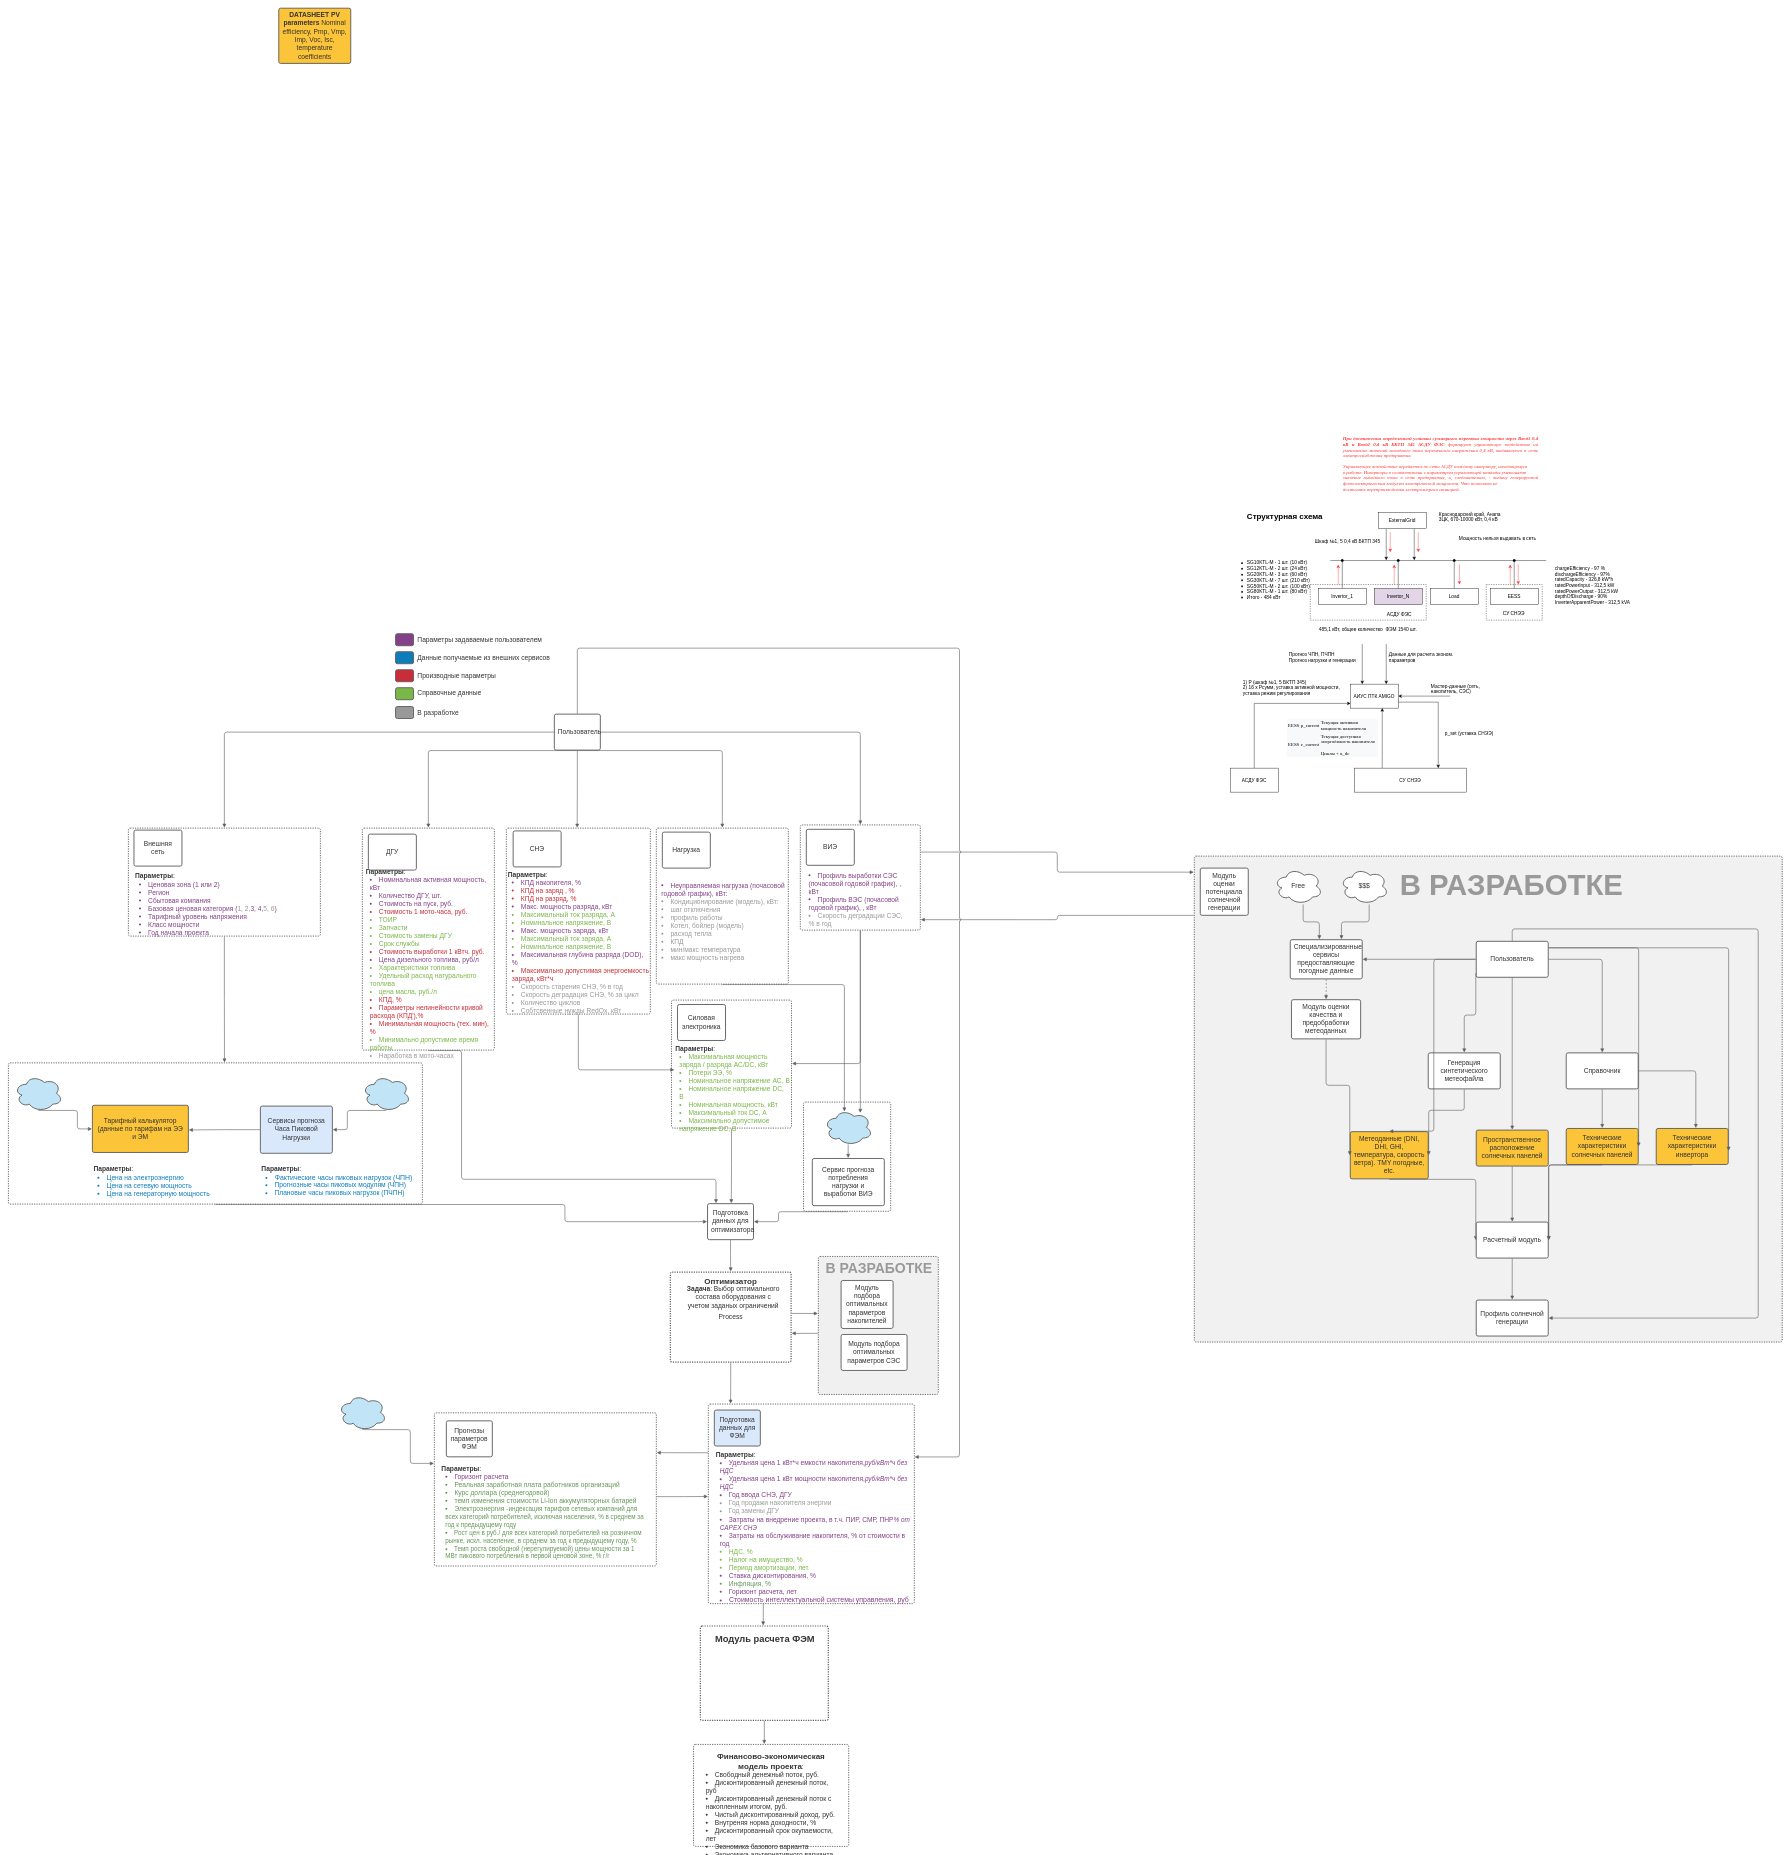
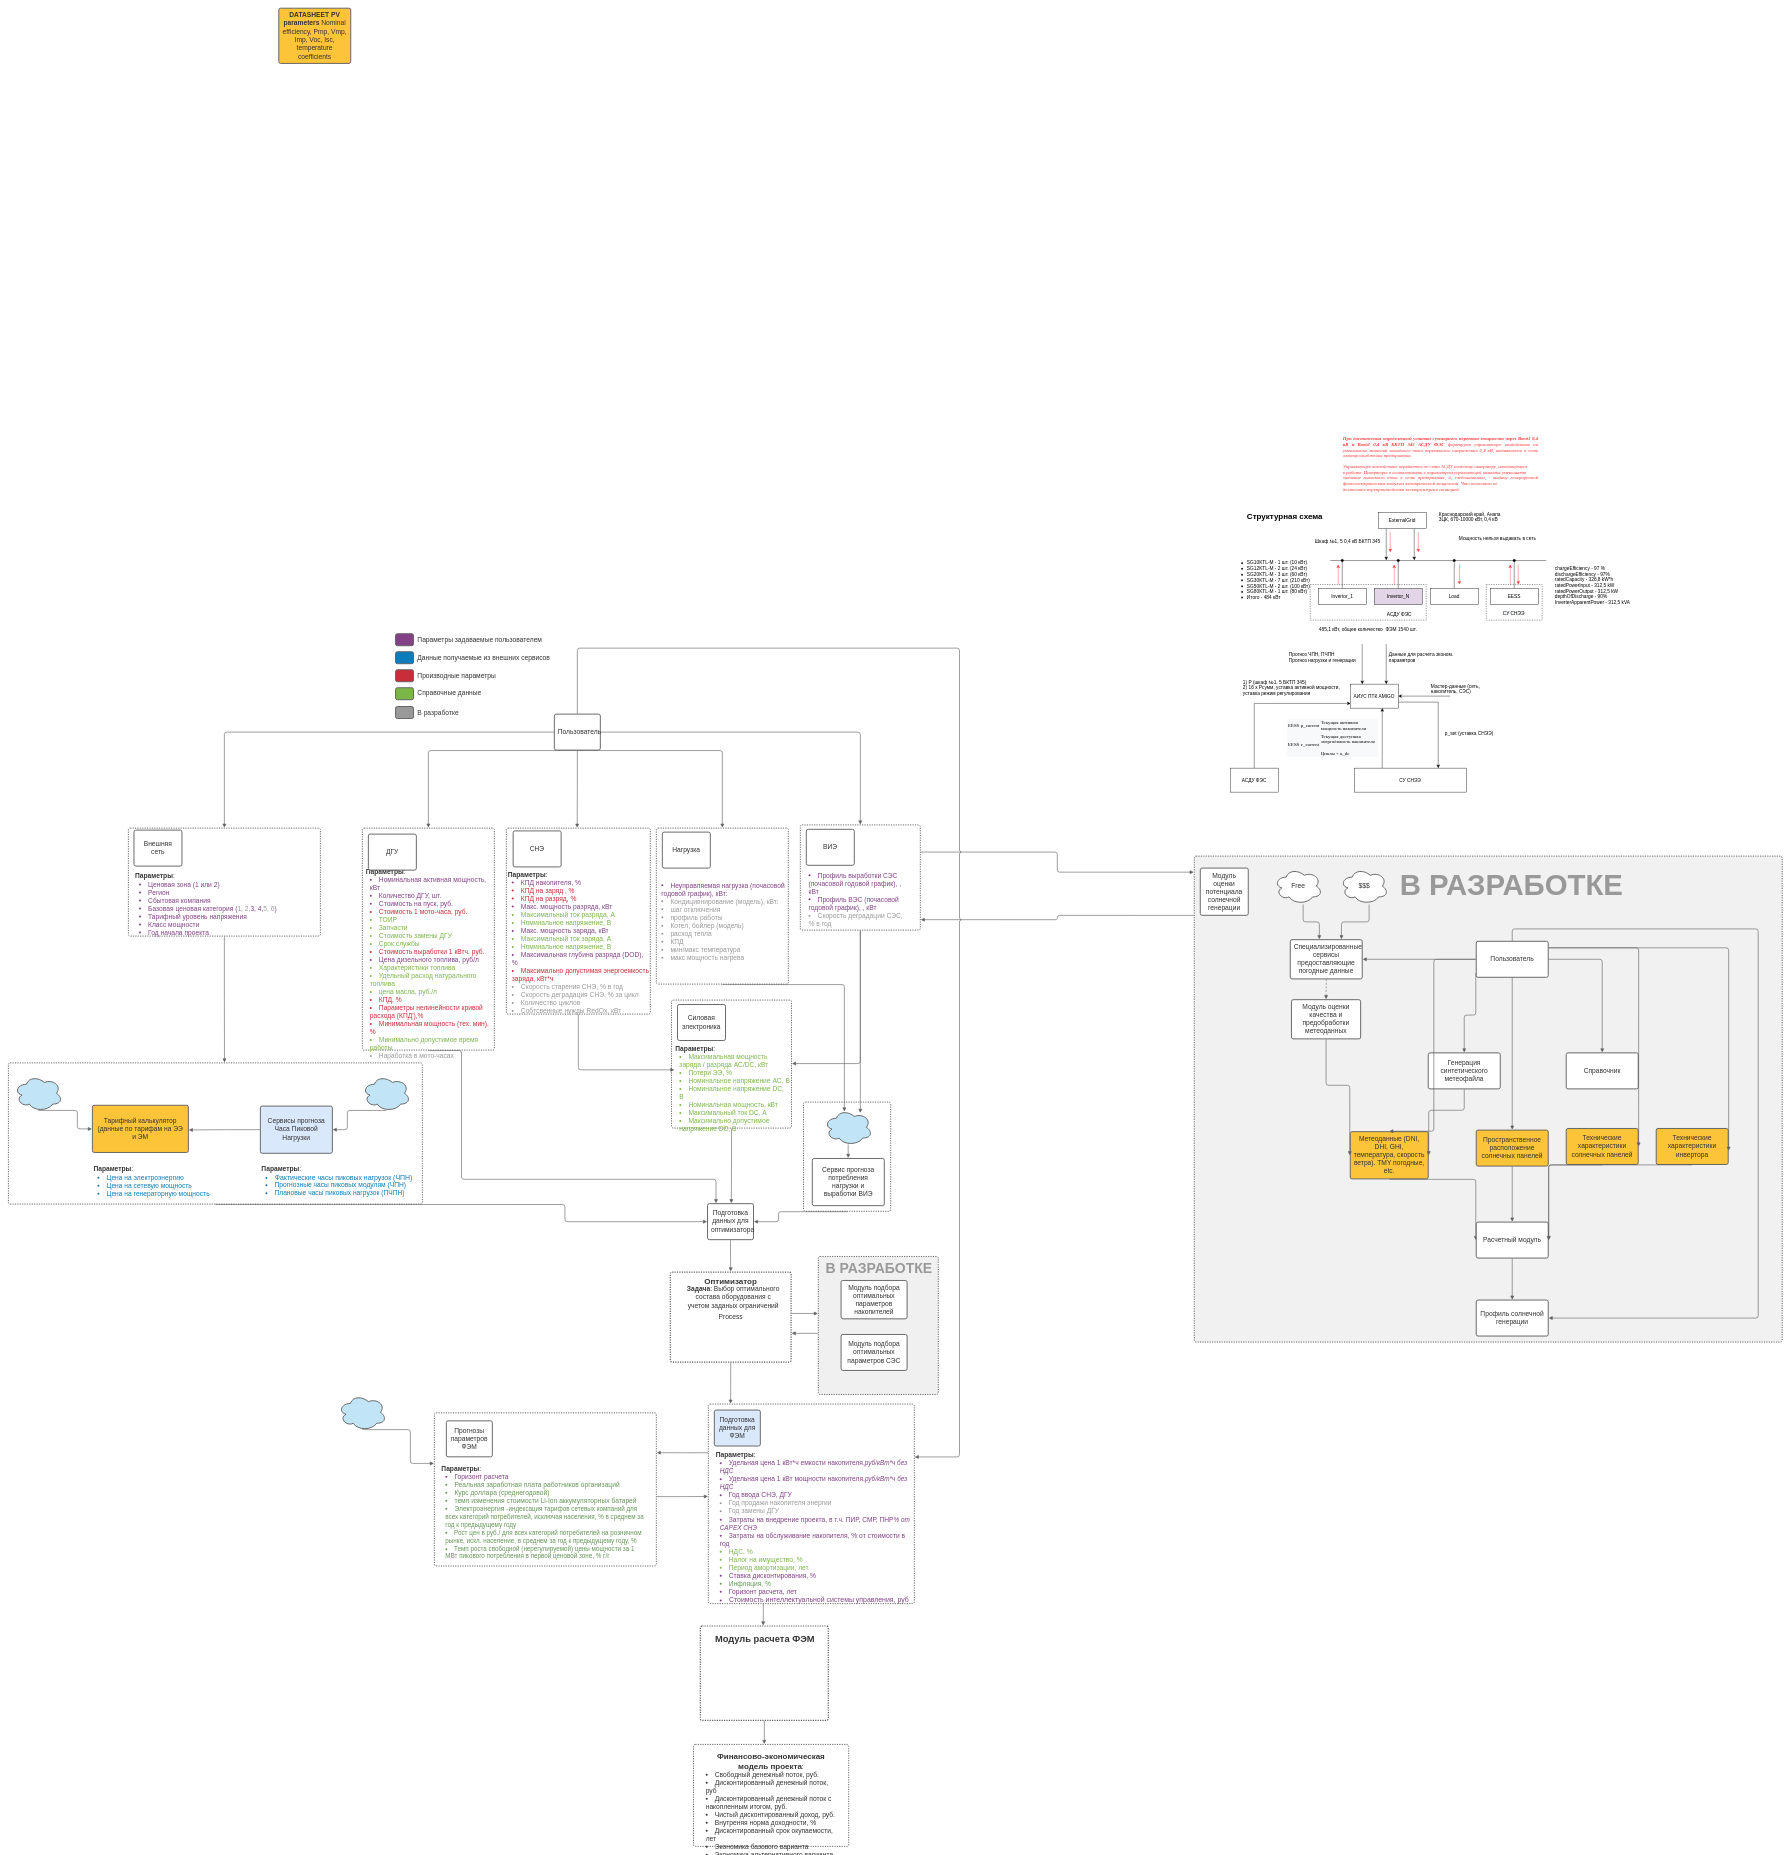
edge "Справочник" -> "Технические характеристики инвертора": removed
edge "Справочник" -> "Технические характеристики солнечных панелей": removed
node "Модуль подбора оптимальных параметров накопителей": size 52x48 -> 66x38
